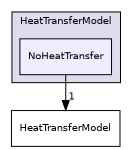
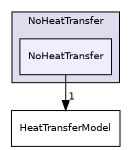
cluster "HeatTransferModel": label "HeatTransferModel" -> "NoHeatTransfer"
